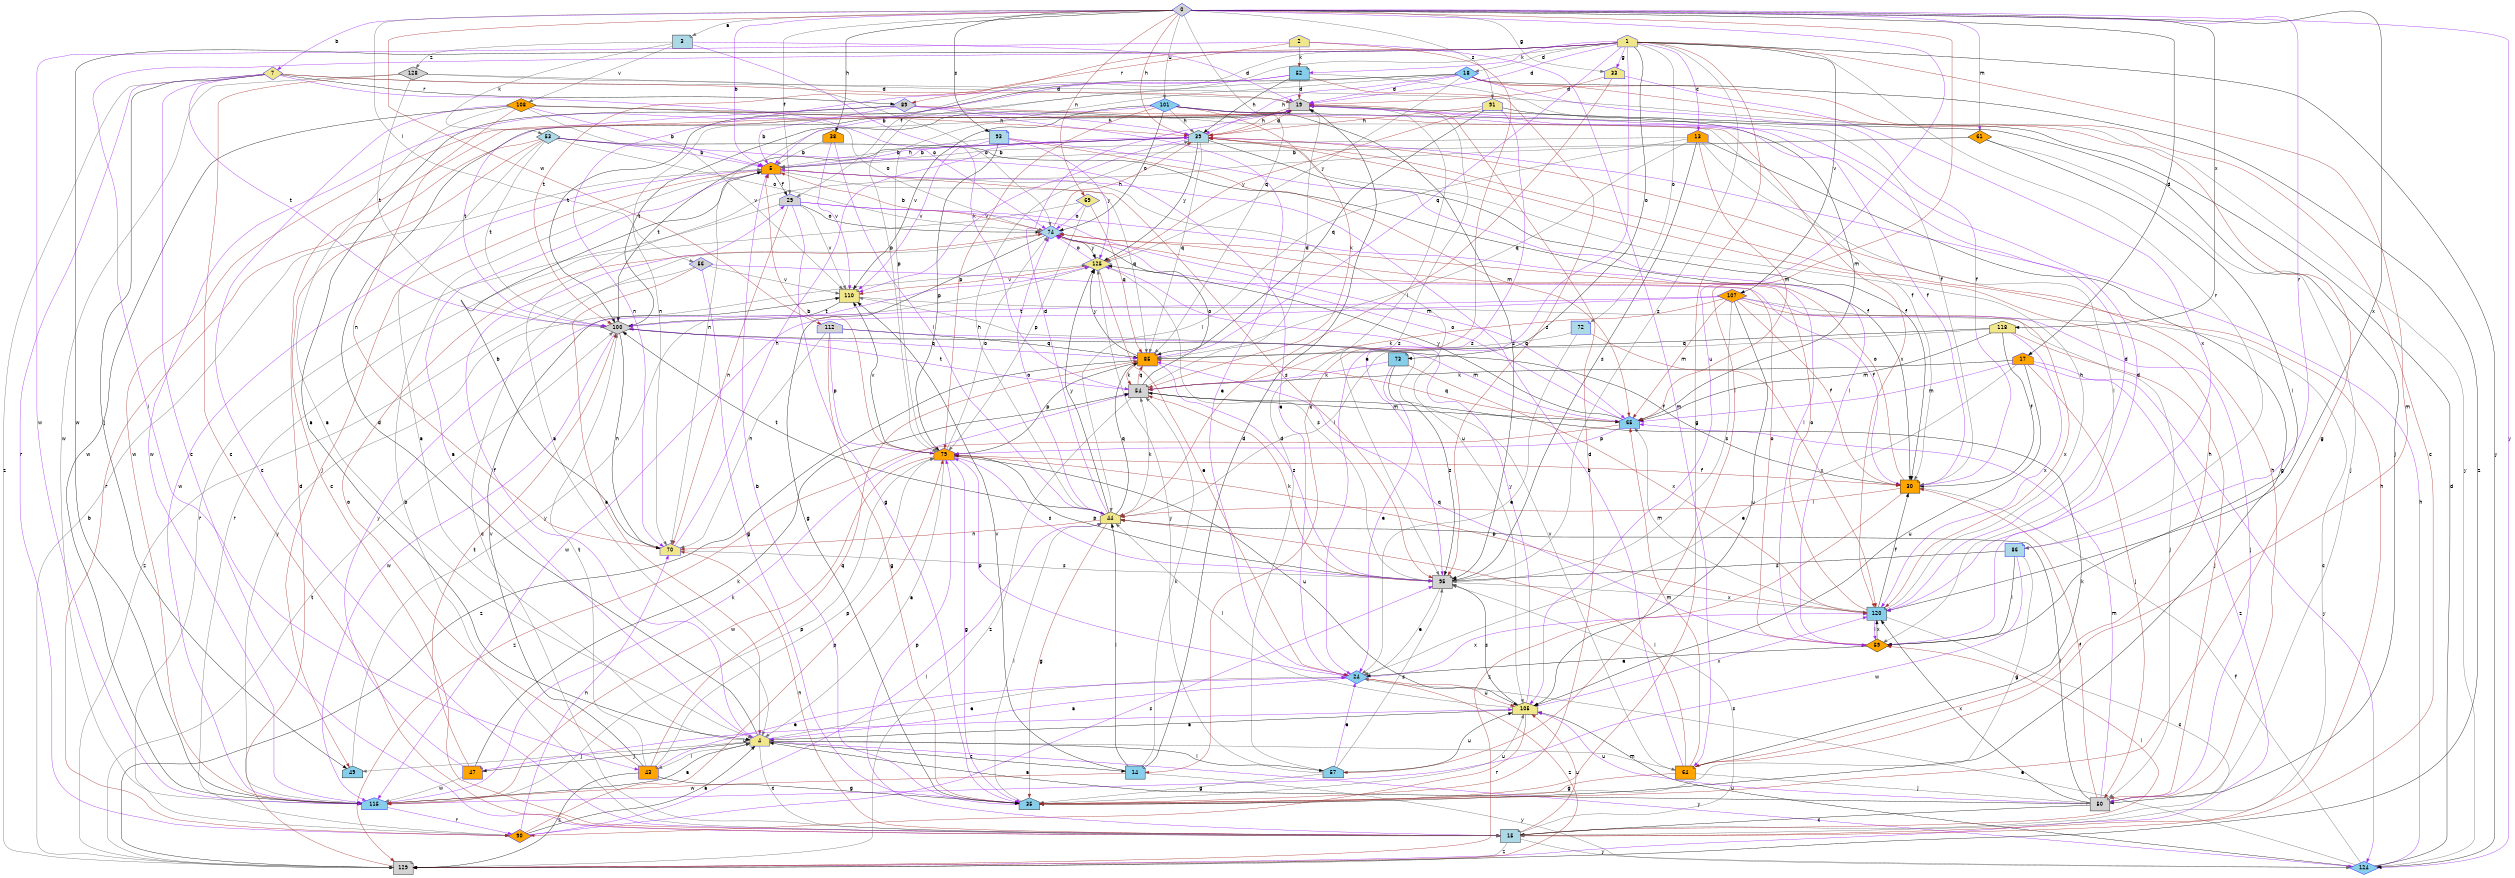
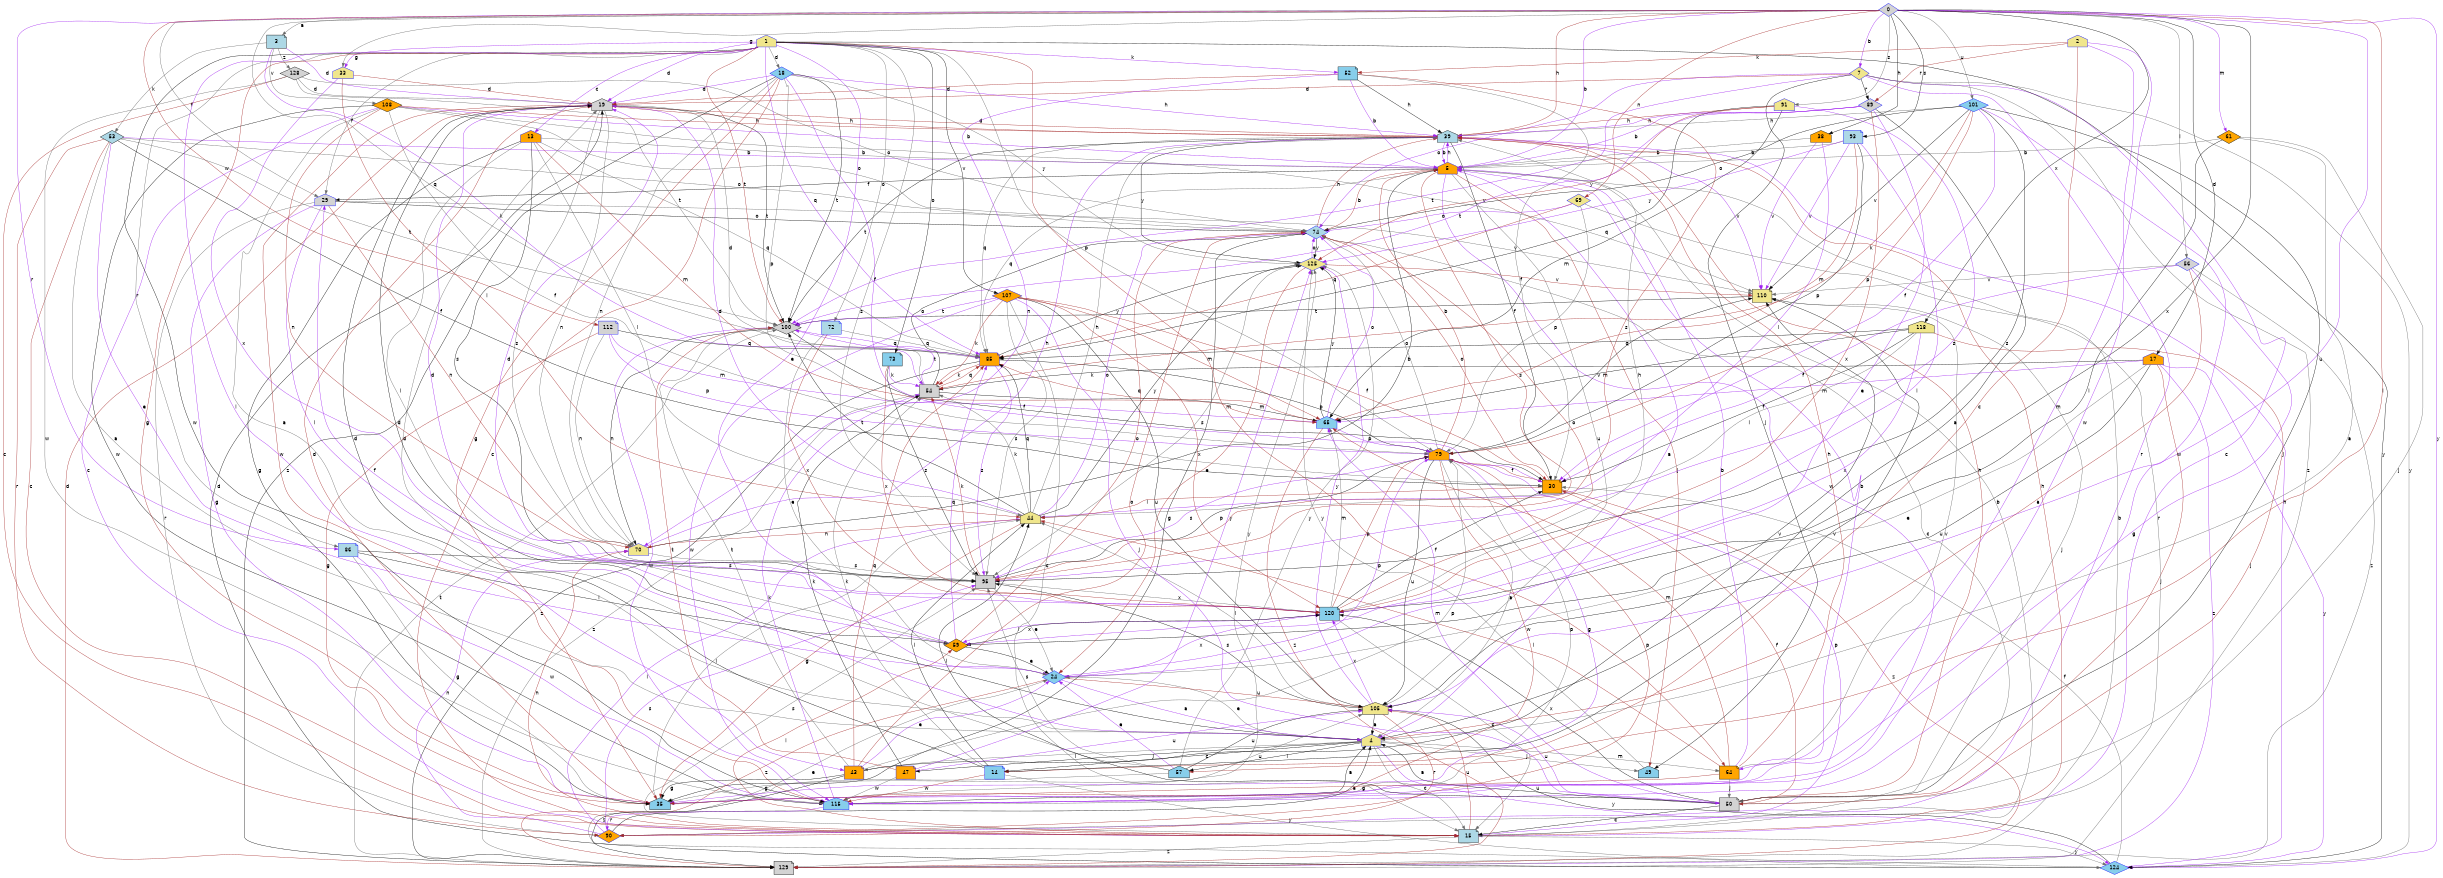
edge "29" -> "65": removed, label "m"
node "112": shape house -> note
edge "64" -> "54": removed, label "k"
edge "73" -> "24": removed, label "e"
node "14": color black -> blue
